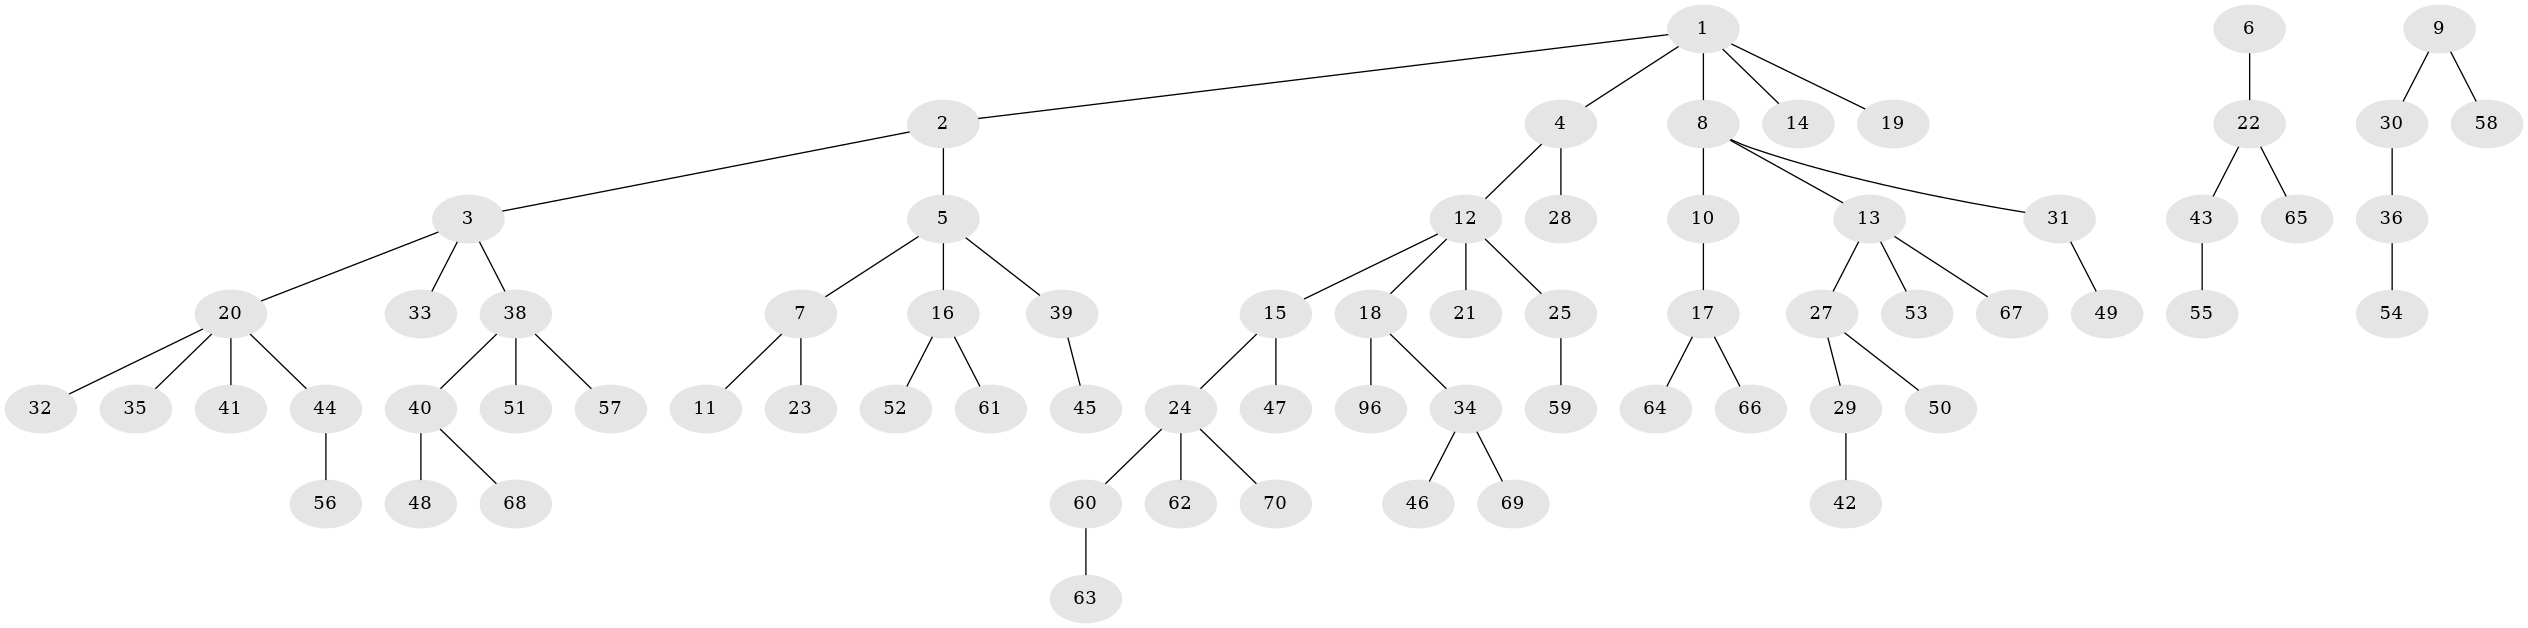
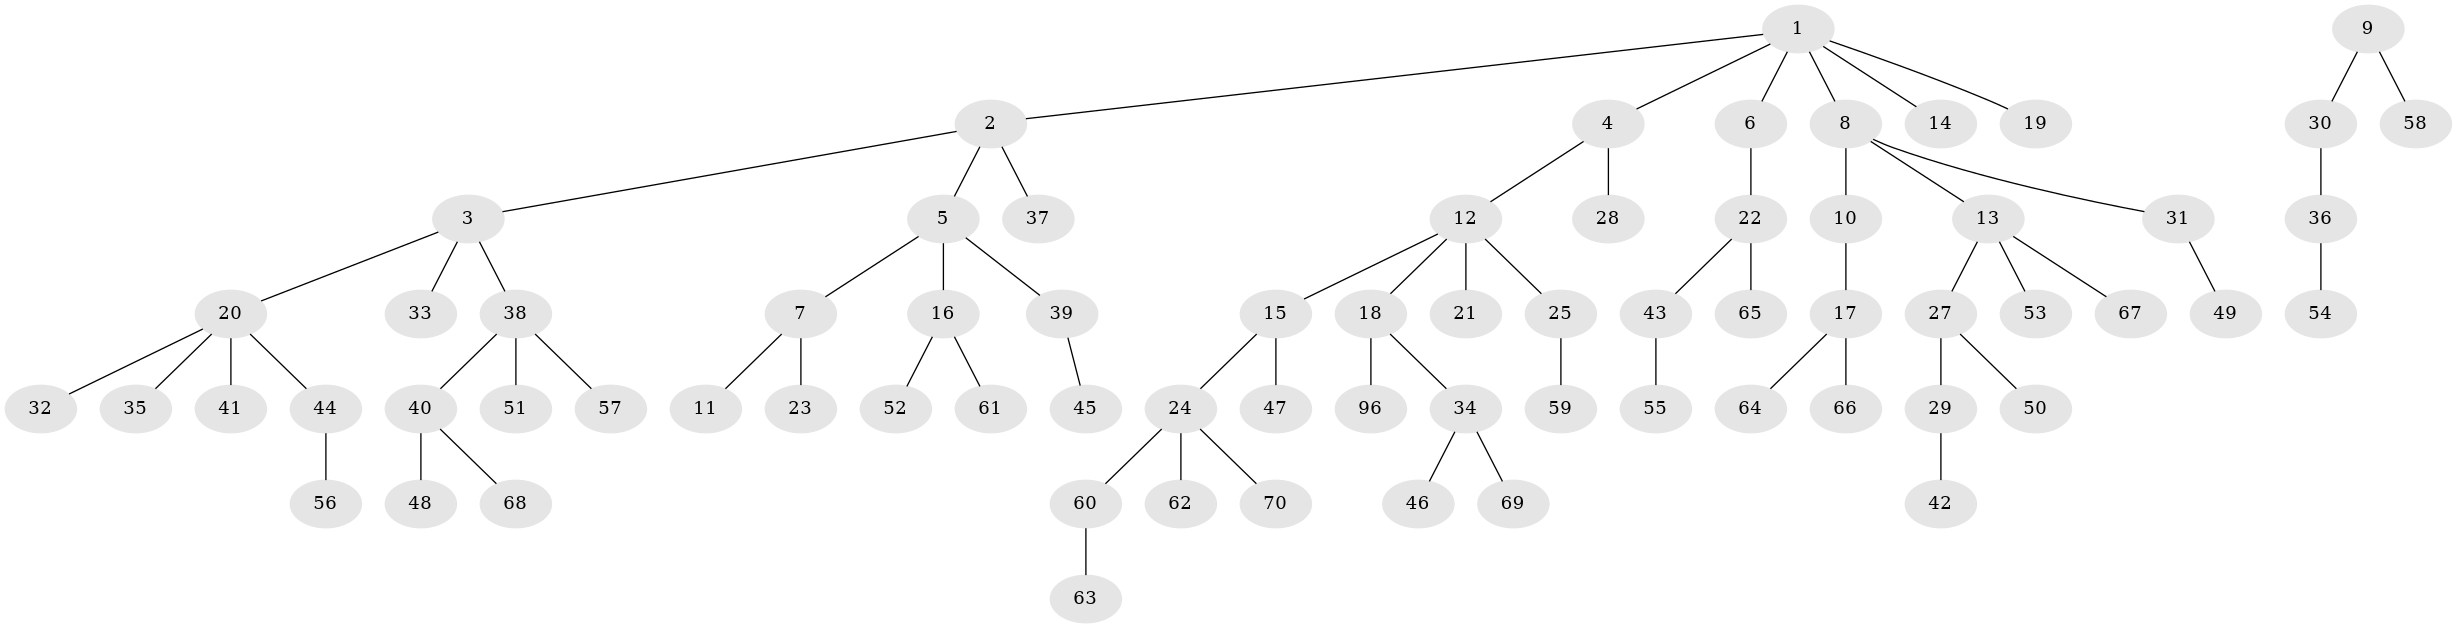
edge "1" -- "6": added
node "37": added
